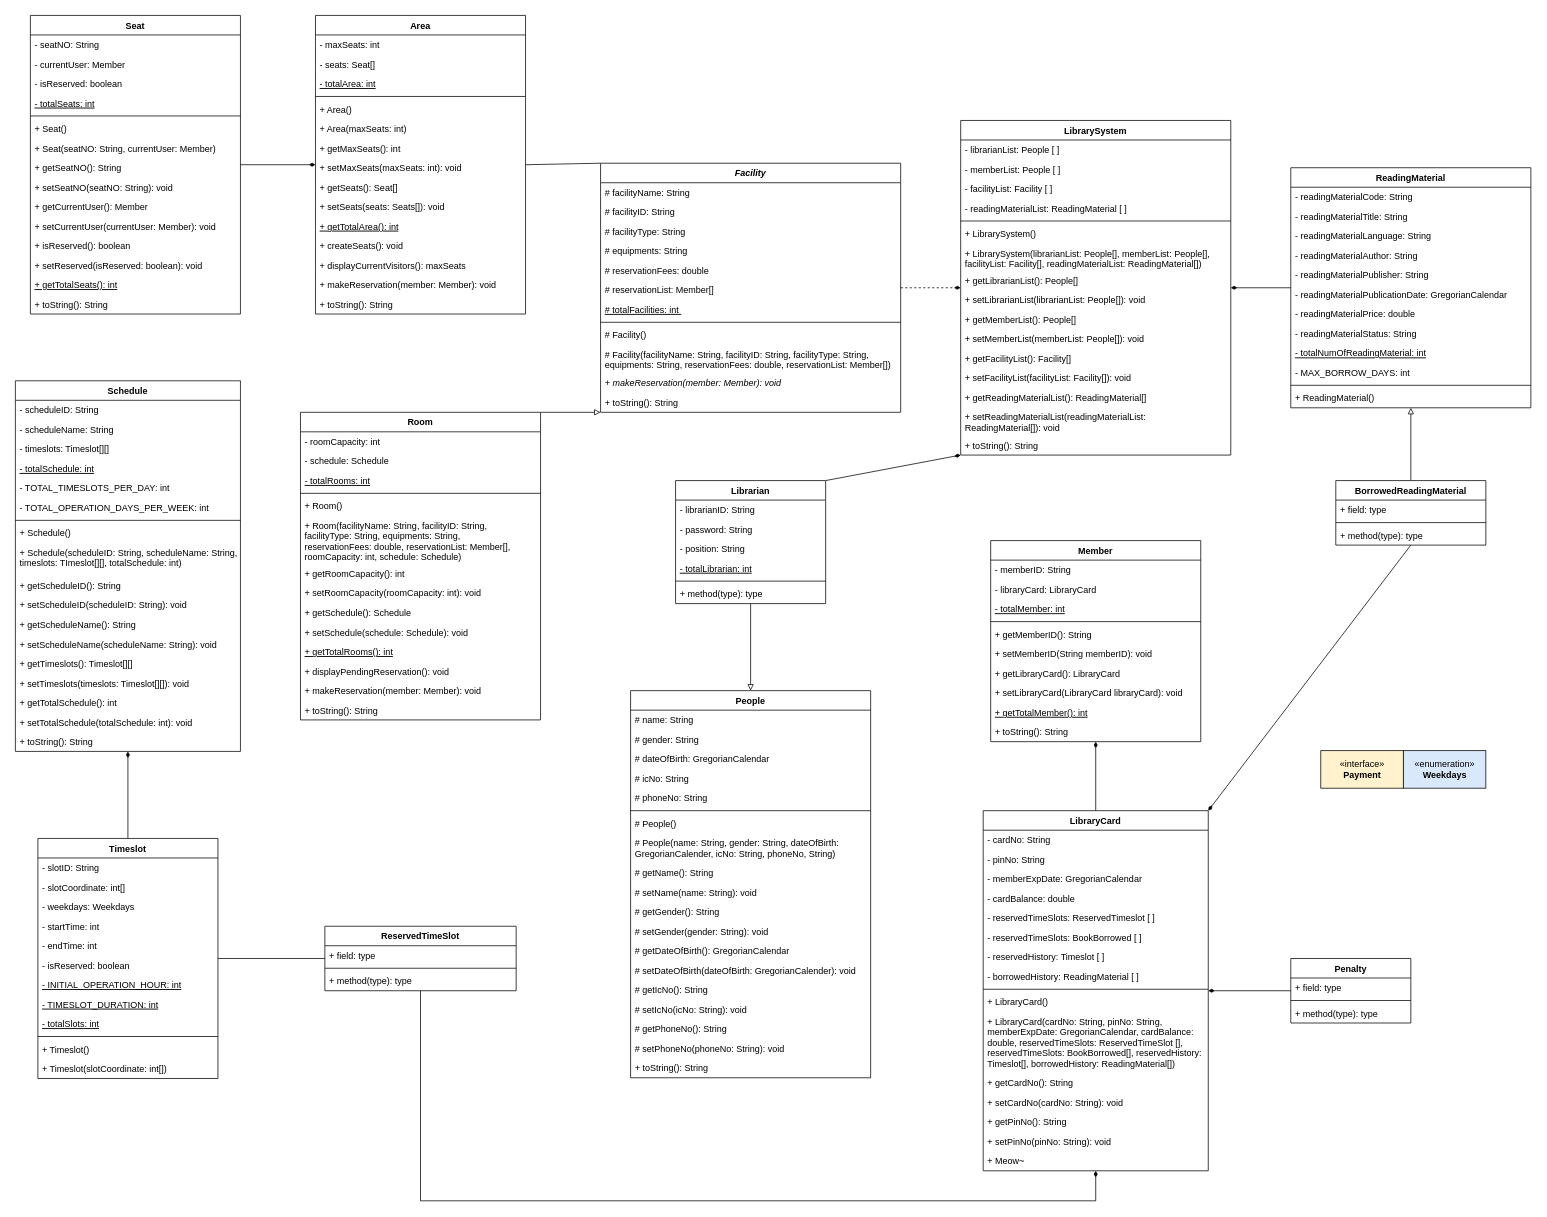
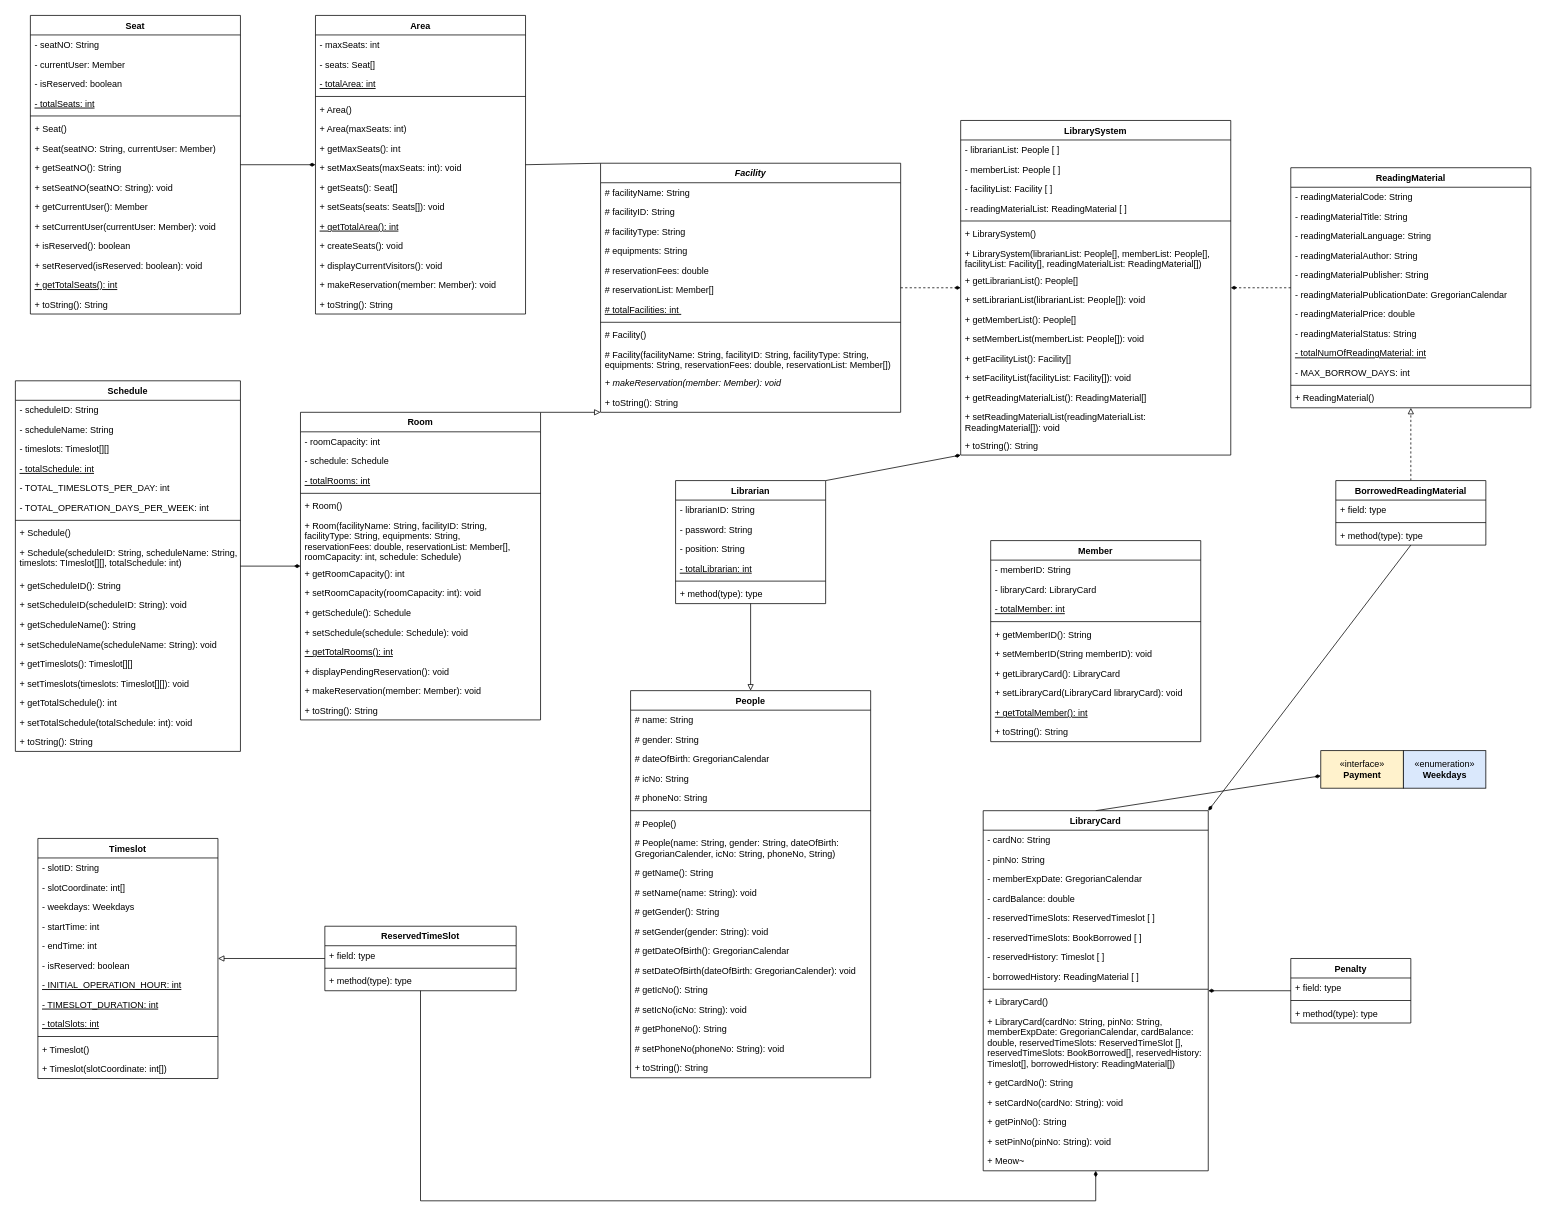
node "+ displayCurrentVisitors(): maxSeats": label "+ displayCurrentVisitors(): maxSeats" -> "+ displayCurrentVisitors(): void"
edge "ReadingMaterial" -> "LibrarySystem": style solid -> dashed
edge "BorrowedReadingMaterial" -> "ReadingMaterial": style solid -> dashed
edge "Schedule" -> "Room": added
edge "Timeslot" -> "Schedule": removed
edge "LibraryCard" -> "Member": now "LibraryCard" -> "«interface» Payment"
edge "Timeslot" -- "ReservedTimeSlot": arrowhead none -> block
